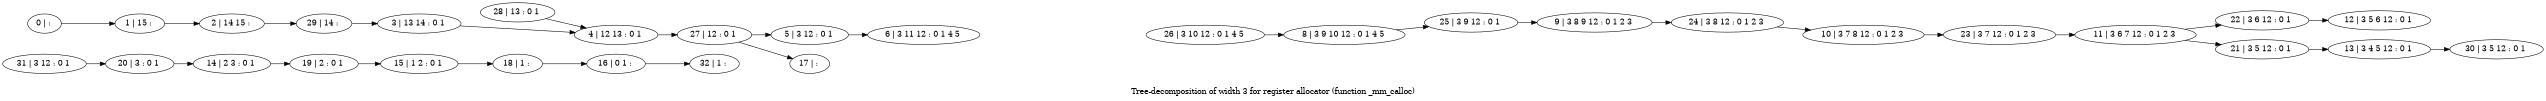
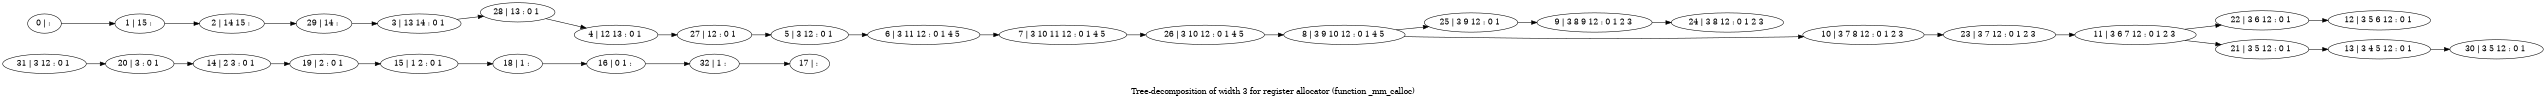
edge "24 | 3 8 12 : 0 1 2 3" -> "10 | 3 7 8 12 : 0 1 2 3": now "8 | 3 9 10 12 : 0 1 4 5" -> "10 | 3 7 8 12 : 0 1 2 3"
edge "3 | 13 14 : 0 1" -> "4 | 12 13 : 0 1": now "3 | 13 14 : 0 1" -> "28 | 13 : 0 1"
node "7 | 3 10 11 12 : 0 1 4 5": added
edge "27 | 12 : 0 1" -> "17 | :": now "32 | 1 :" -> "17 | :"
